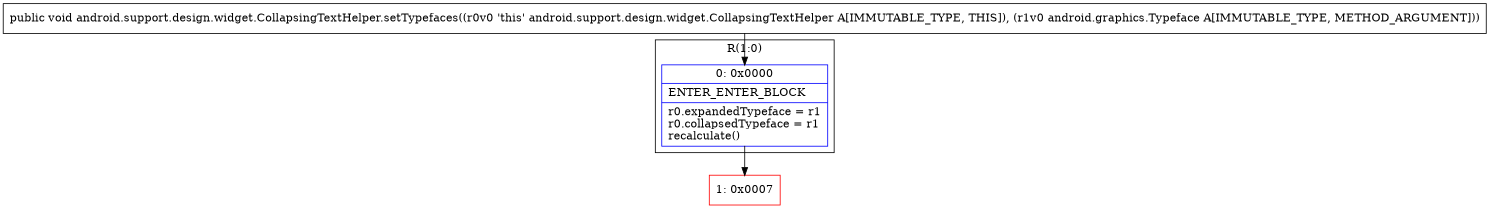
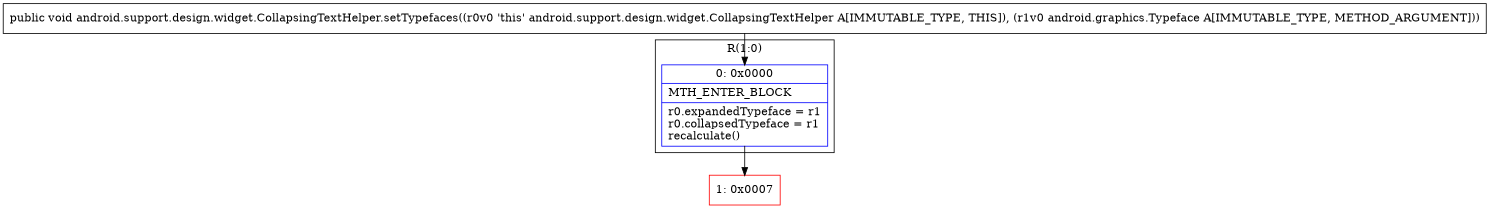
node "0: 0x0000": text "ENTER_ENTER_BLOCK" -> "MTH_ENTER_BLOCK"
